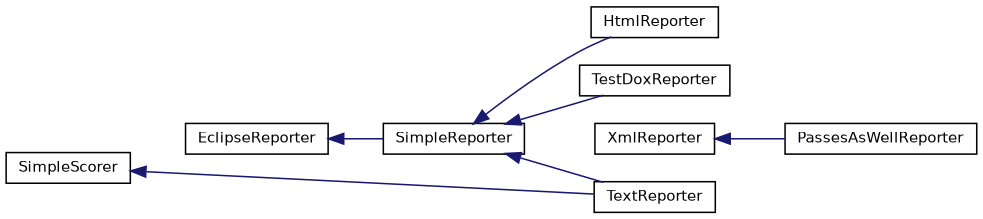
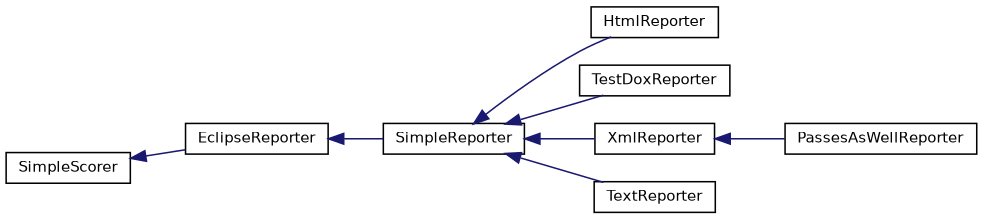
edge "XmlReporter" -> "SimpleReporter": added
edge "TextReporter" -> "SimpleScorer": now "EclipseReporter" -> "SimpleScorer"
